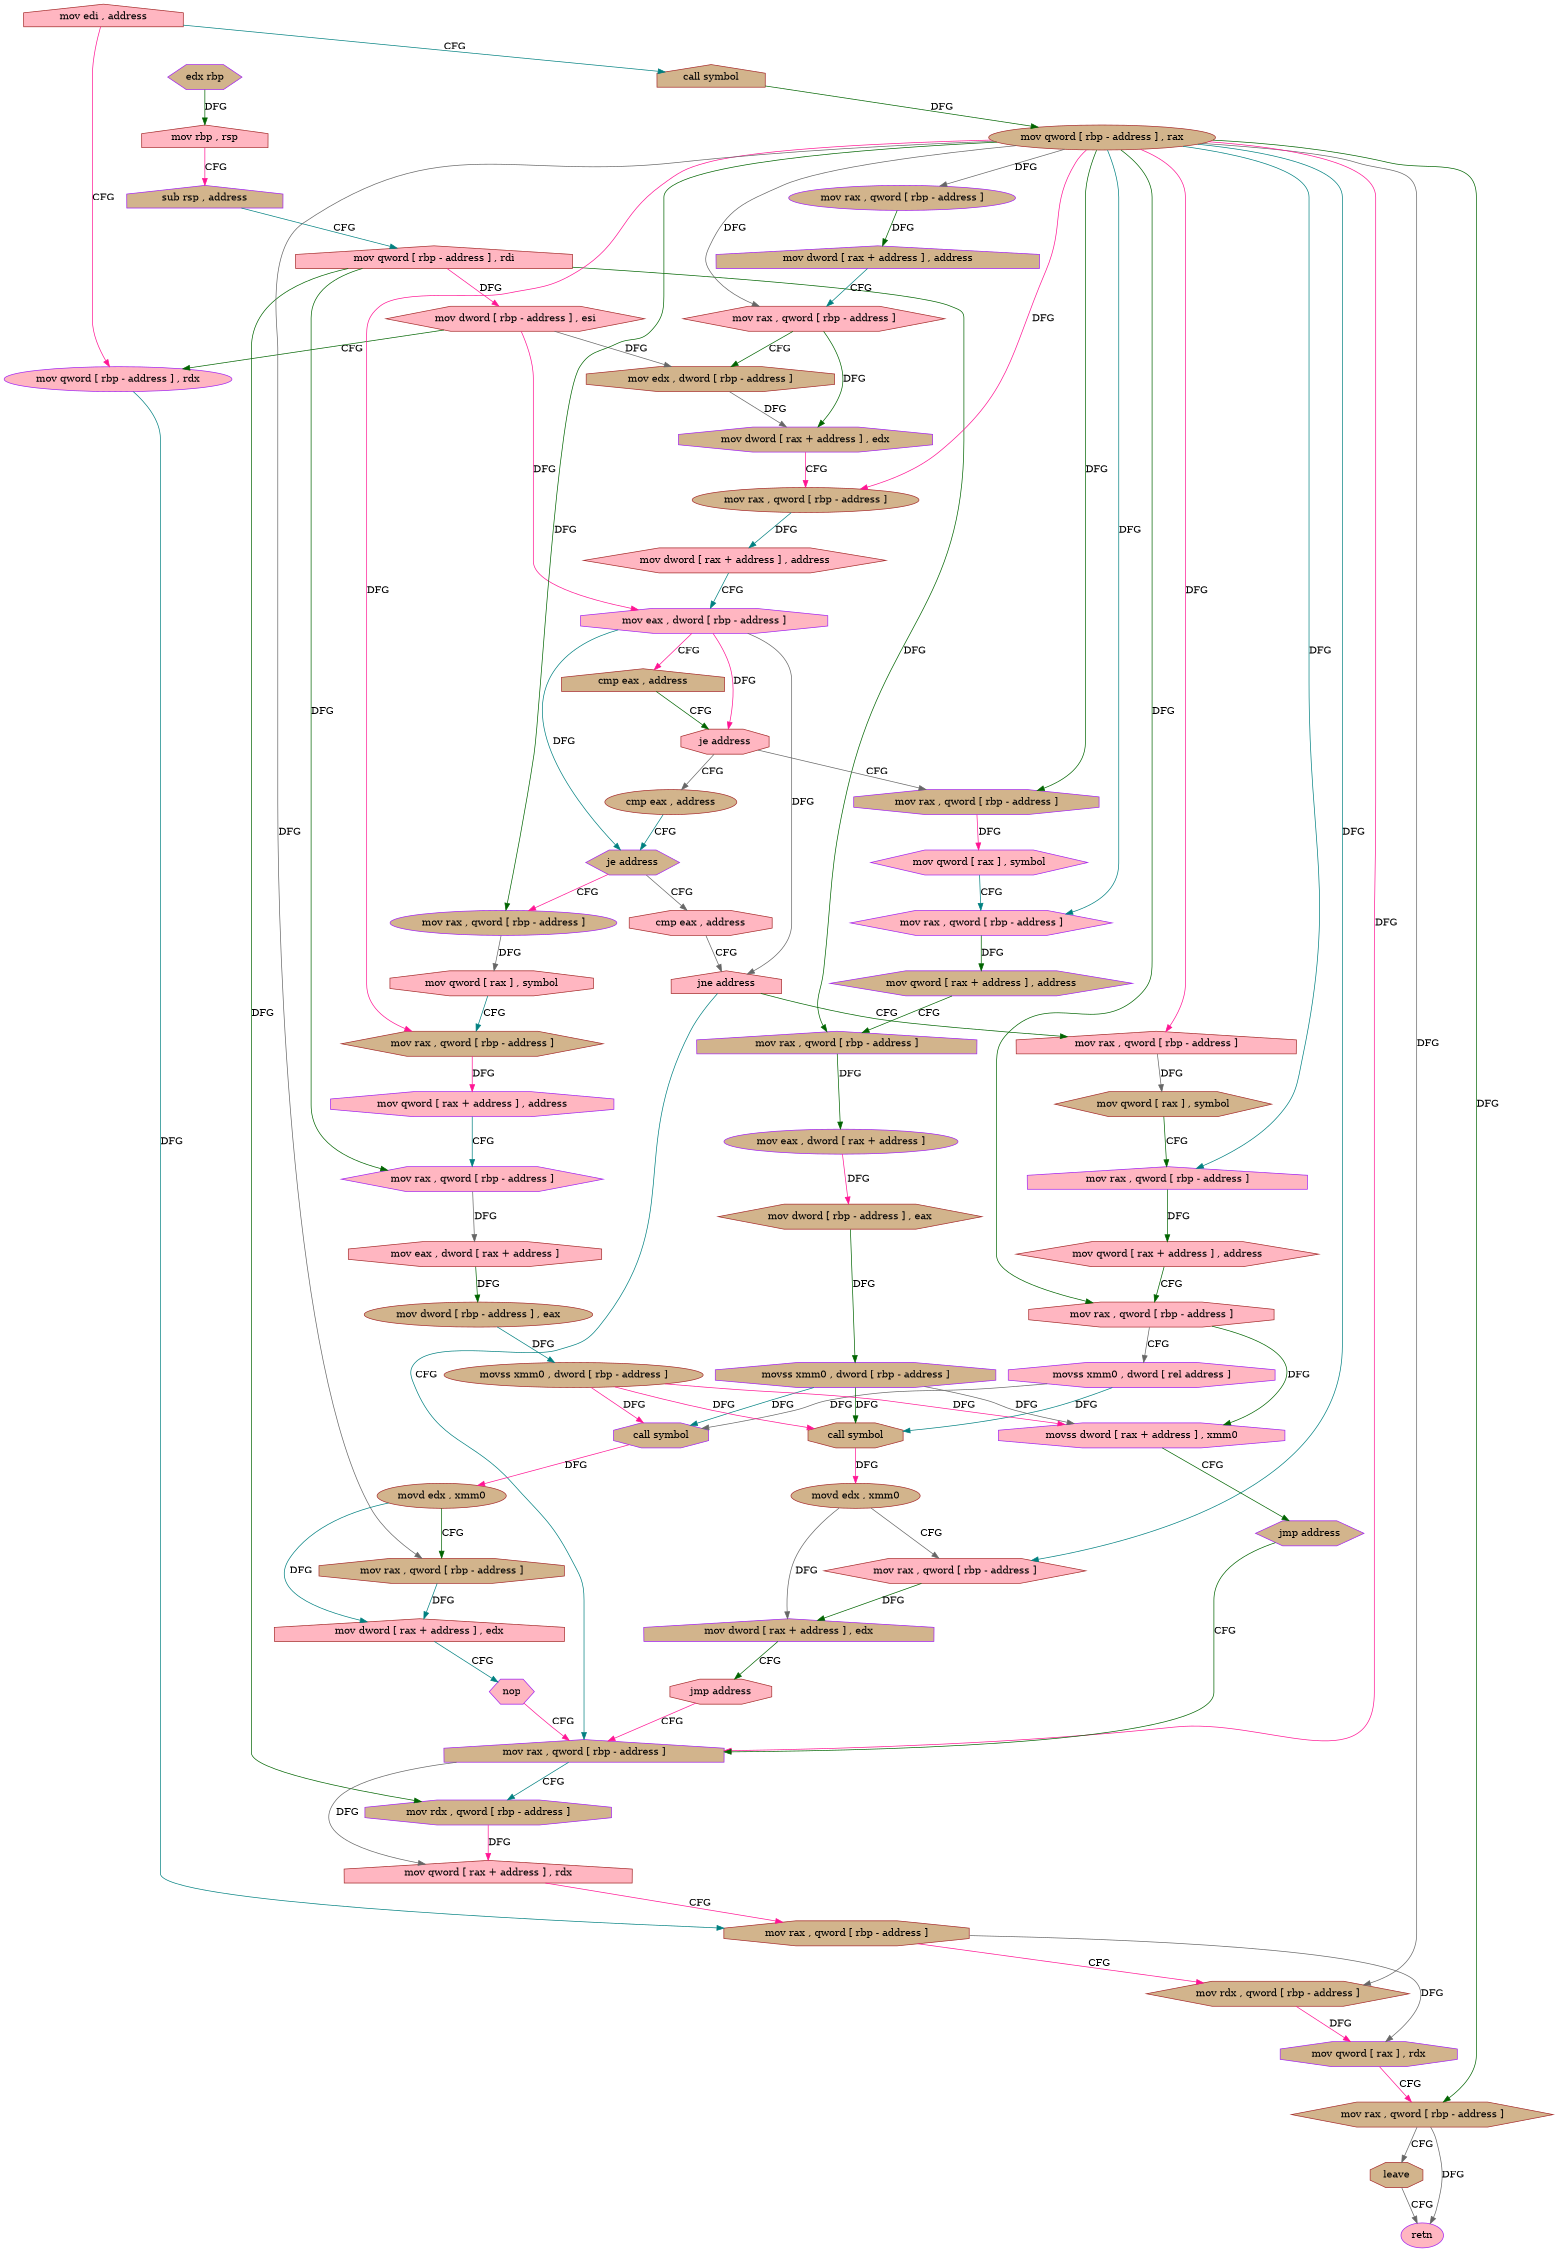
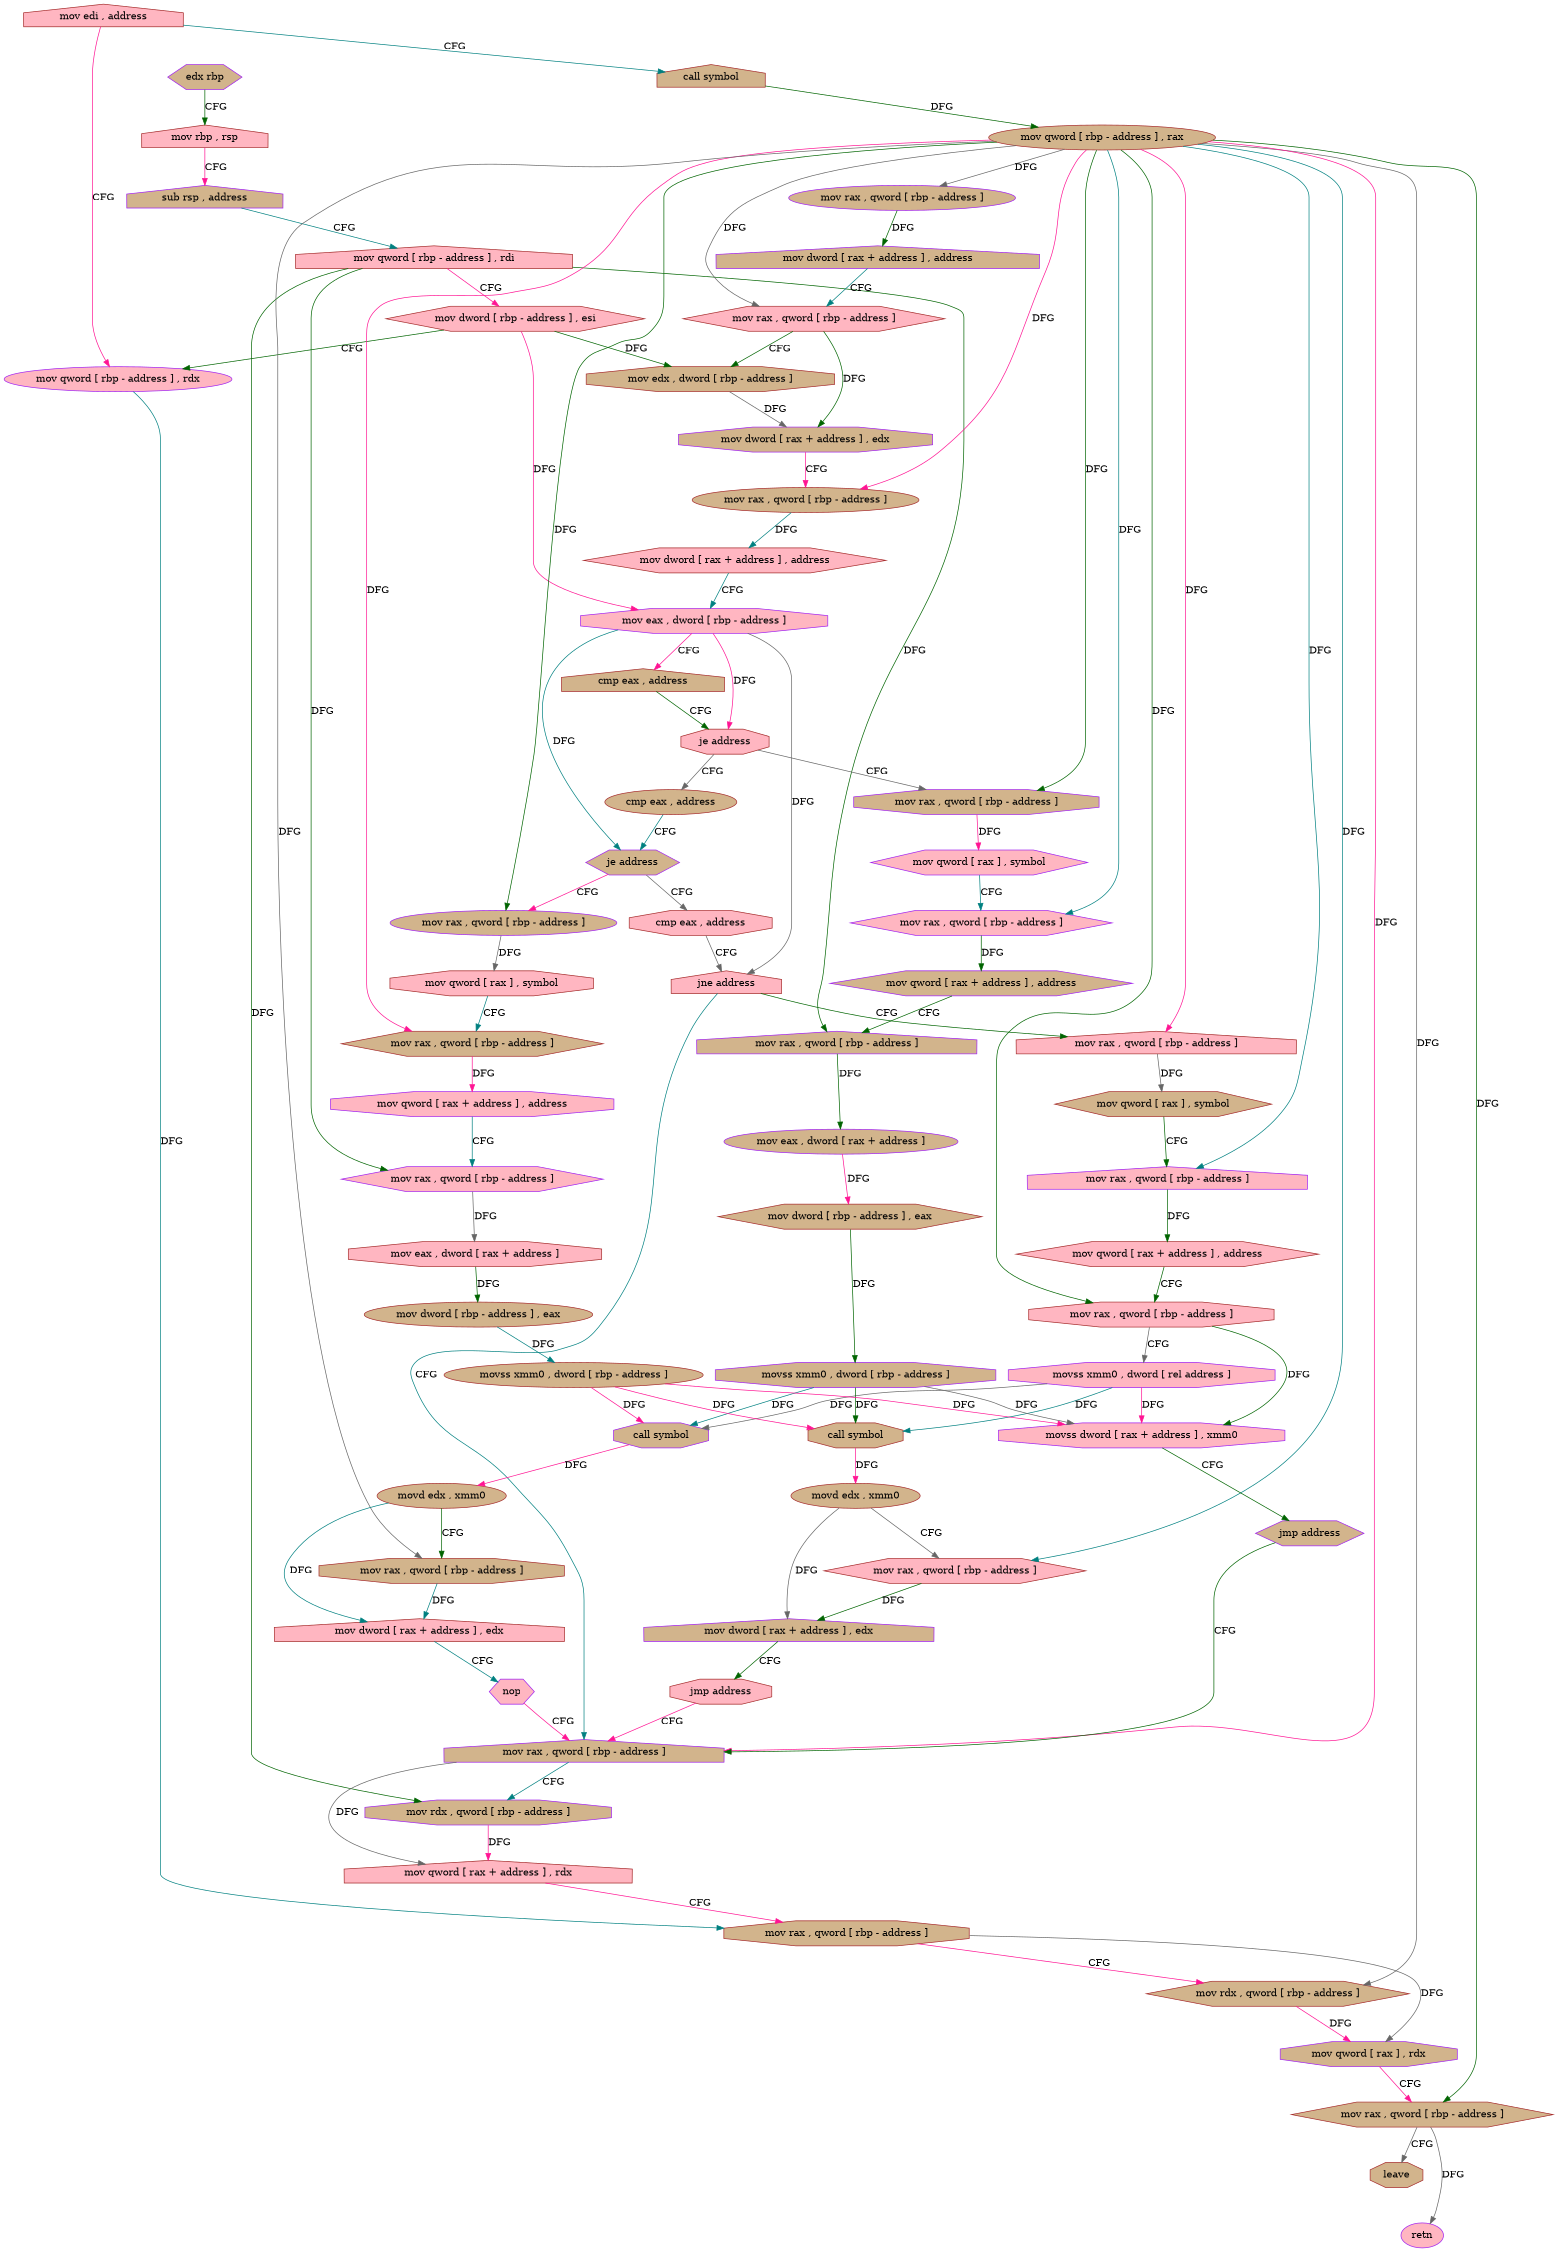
edge "edx rbp" -> "mov rbp , rsp": label "DFG" -> "CFG"
edge "mov qword [ rbp - address ] , rdi" -> "mov dword [ rbp - address ] , esi": label "DFG" -> "CFG"
edge "mov dword [ rbp - address ] , esi" -> "mov edx , dword [ rbp - address ]": color gray40 -> darkgreen
edge "movss xmm0 , dword [ rel address ]" -> "movss dword [ rax + address ] , xmm0": added, label "DFG"
edge "leave" -> "retn": removed, label "CFG"
